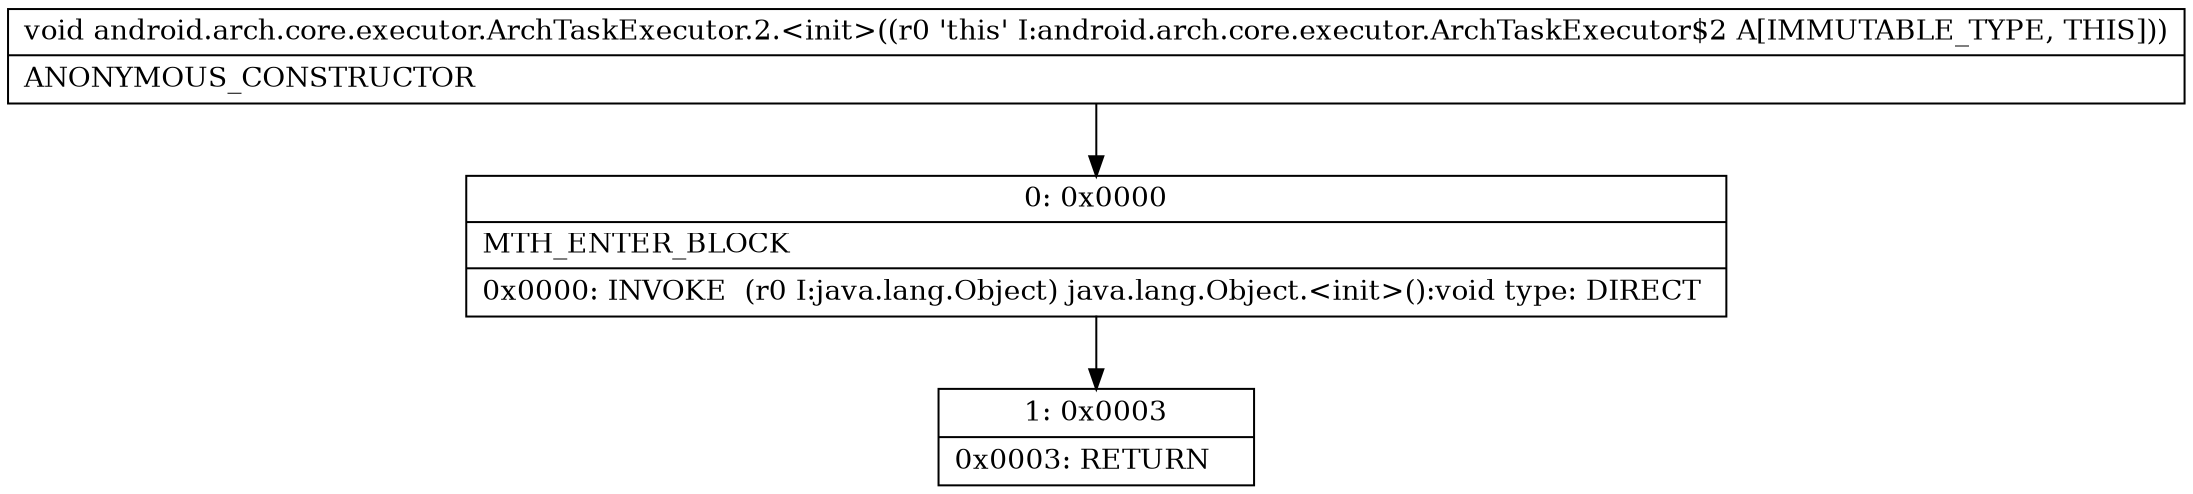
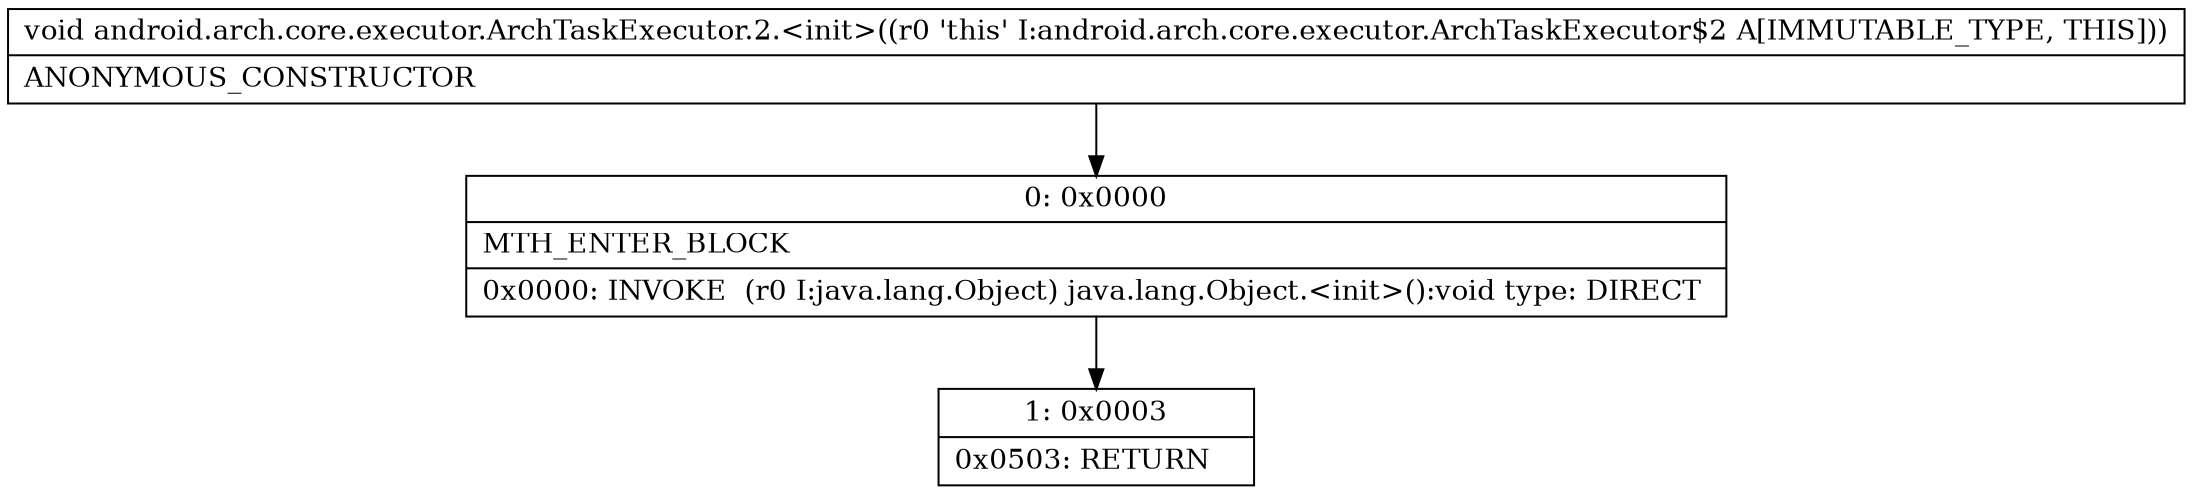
node "1: 0x0003": text "0x0003: RETURN" -> "0x0503: RETURN"
